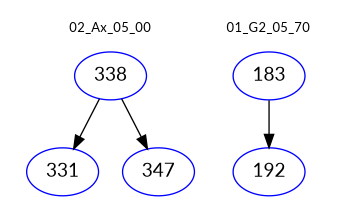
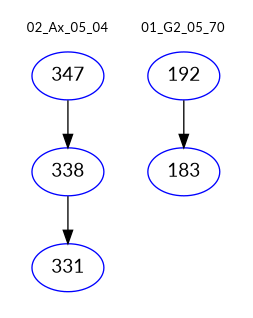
cluster "02_Ax_05_00": label "02_Ax_05_00" -> "02_Ax_05_04"
edge "183" -> "192": reversed
edge "338" -> "347": reversed
